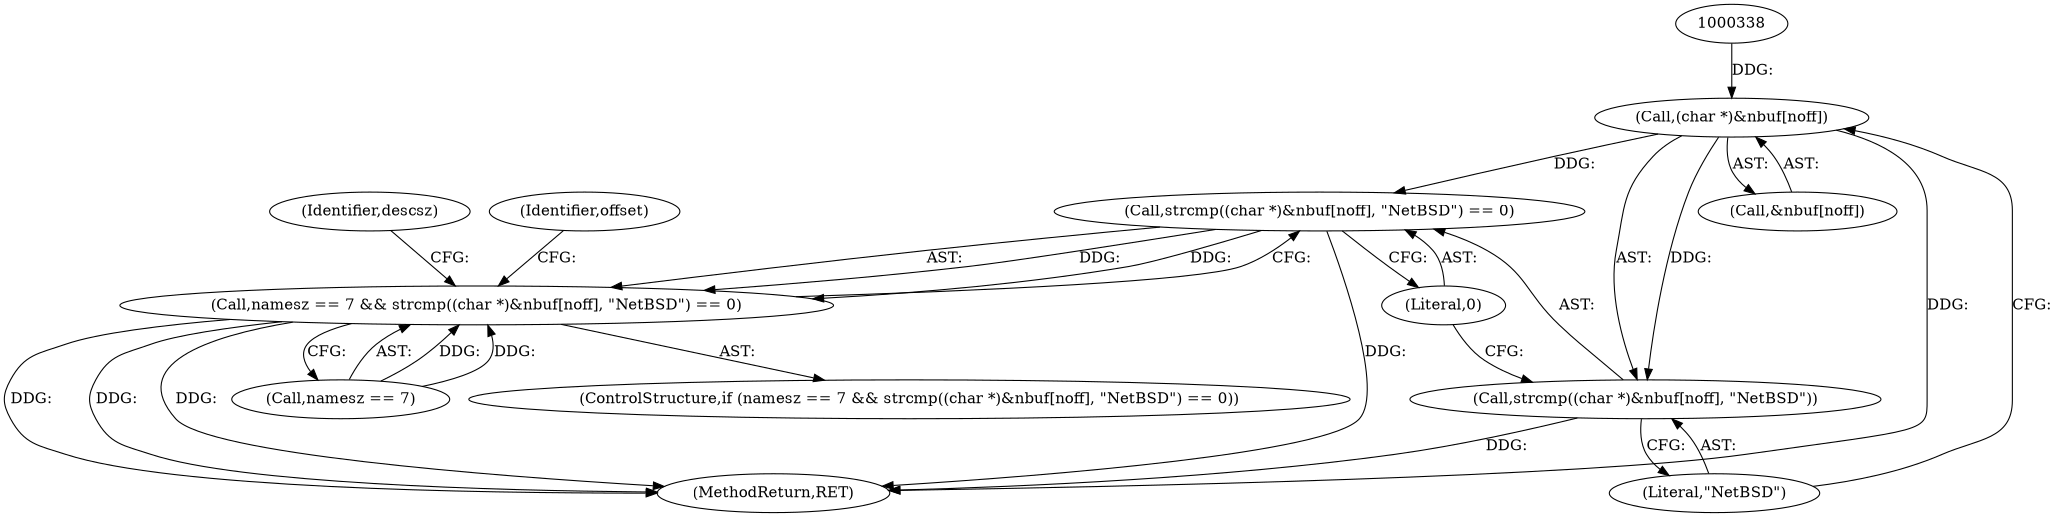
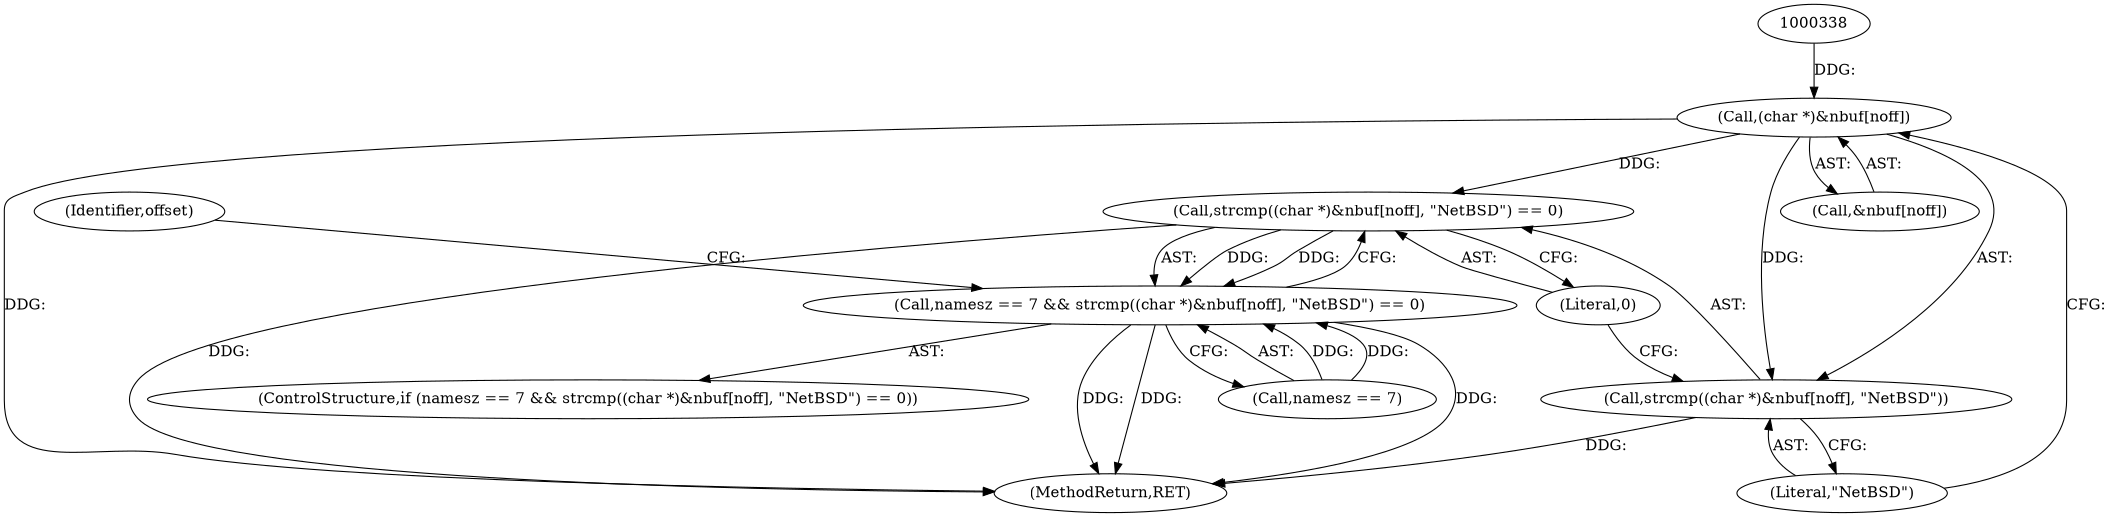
node "(Identifier,descsz)": removed
